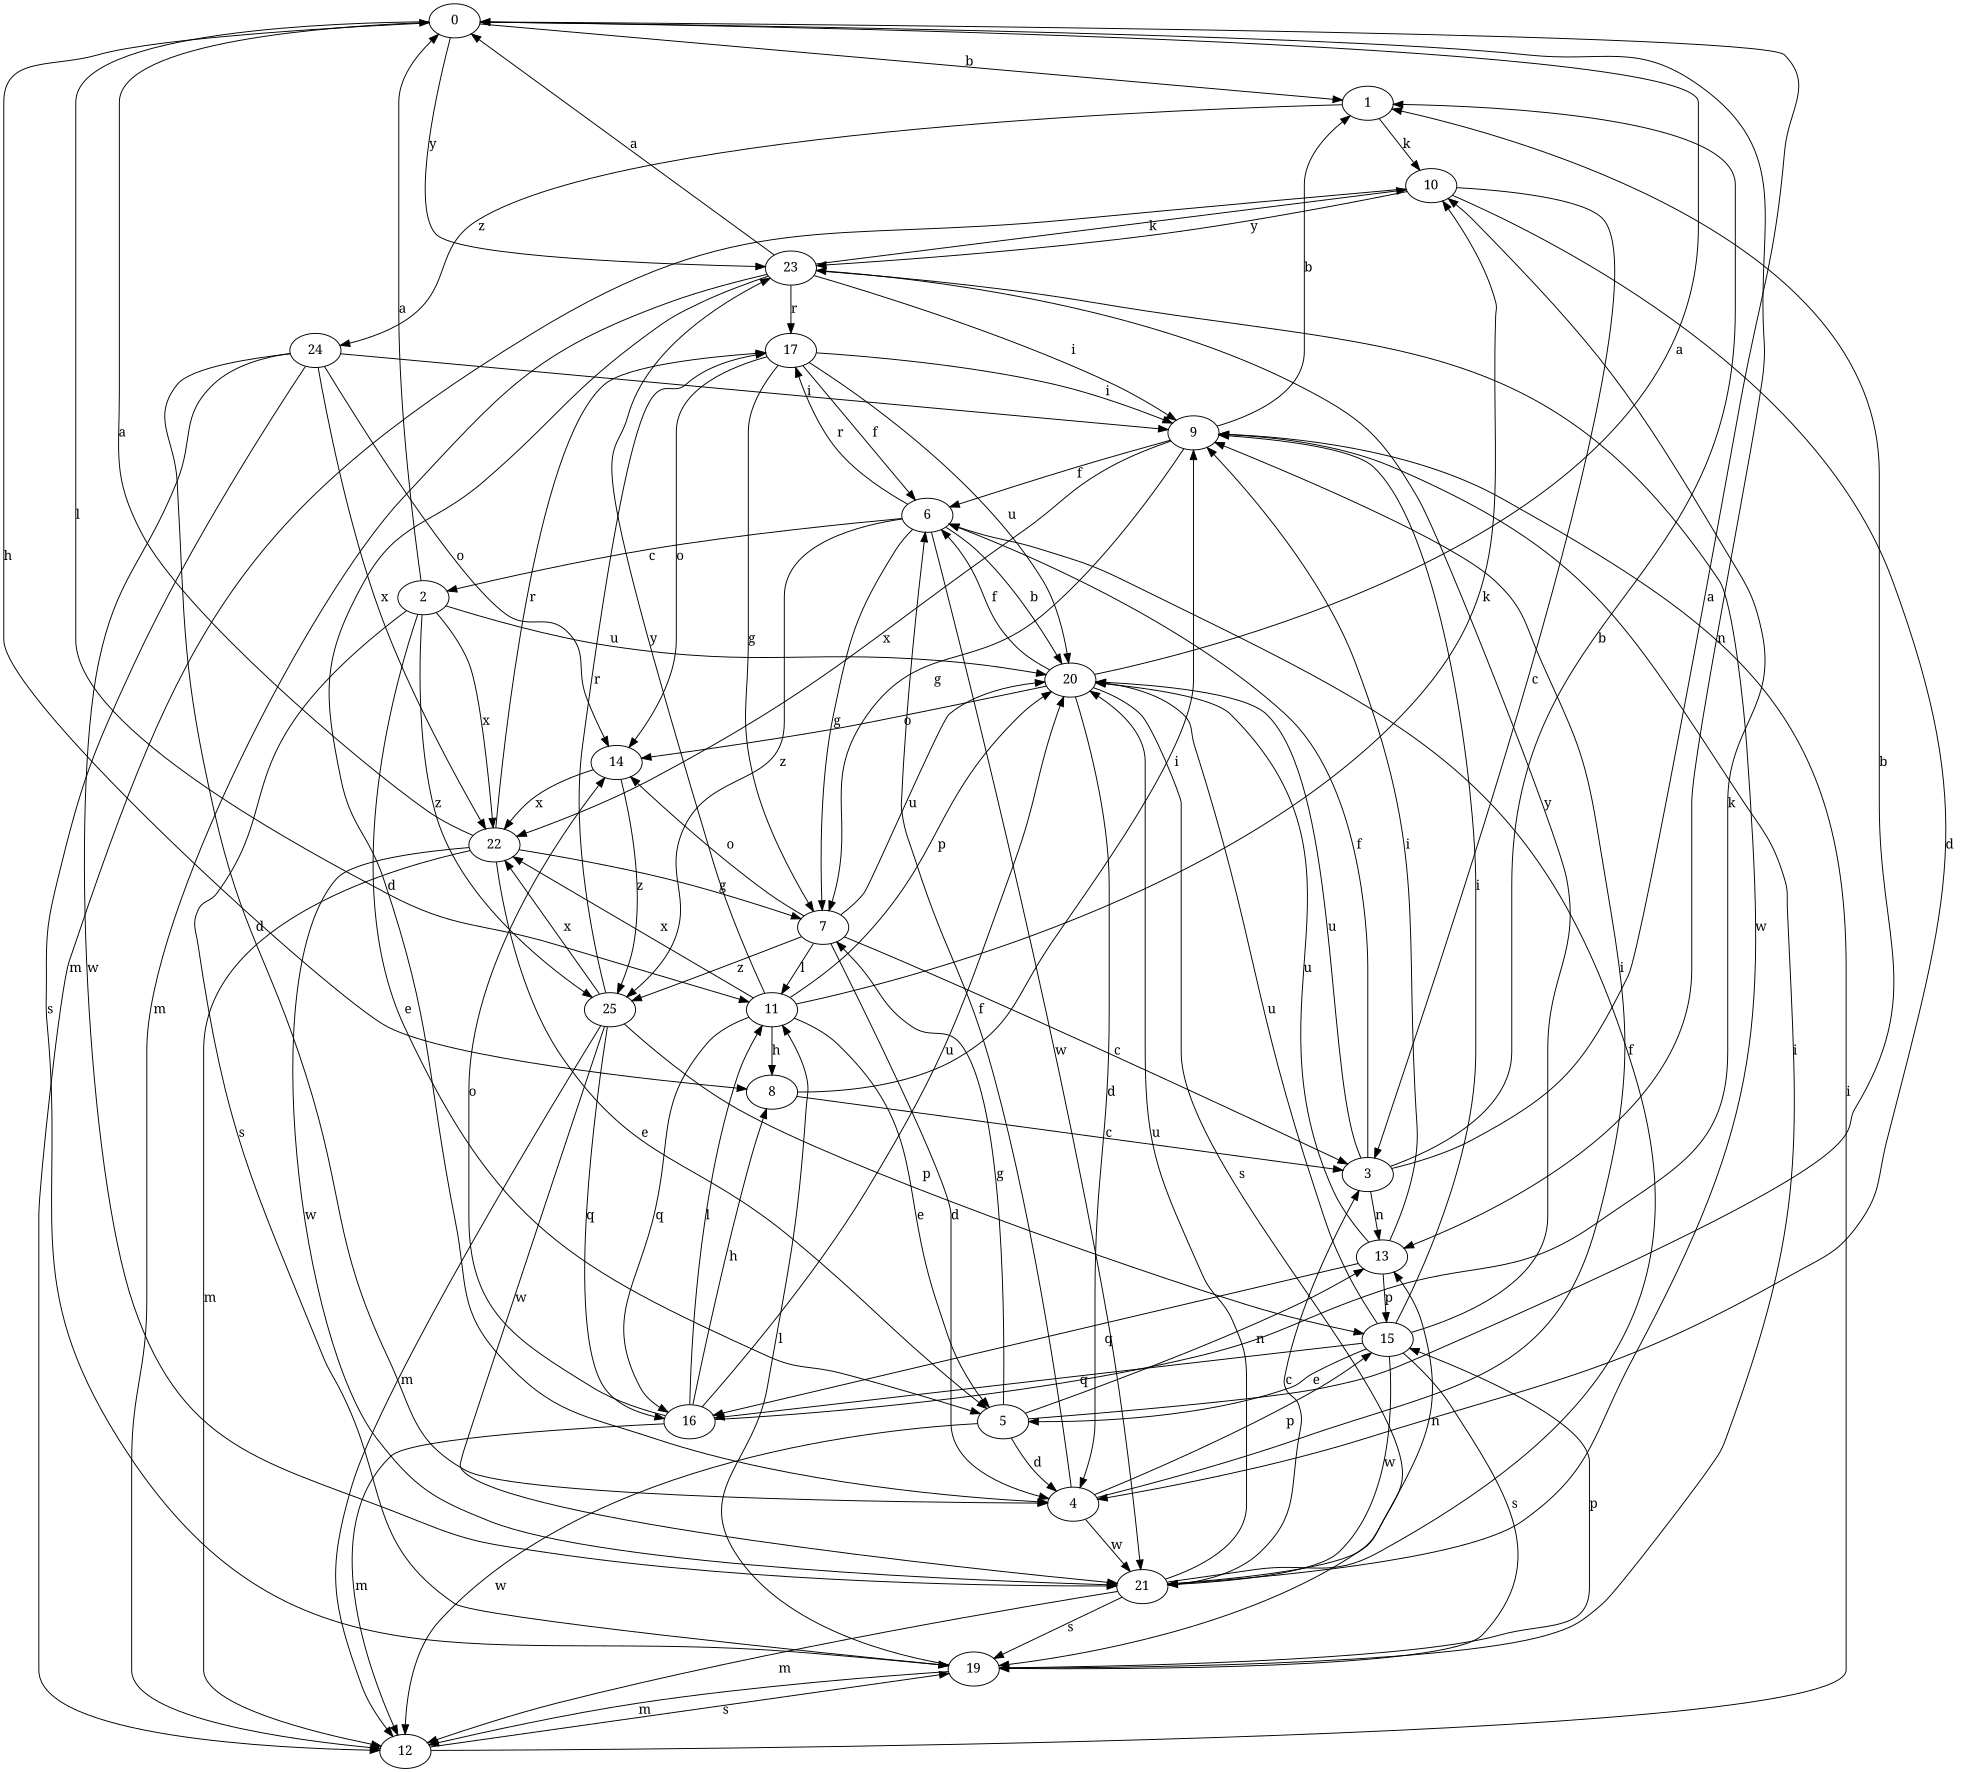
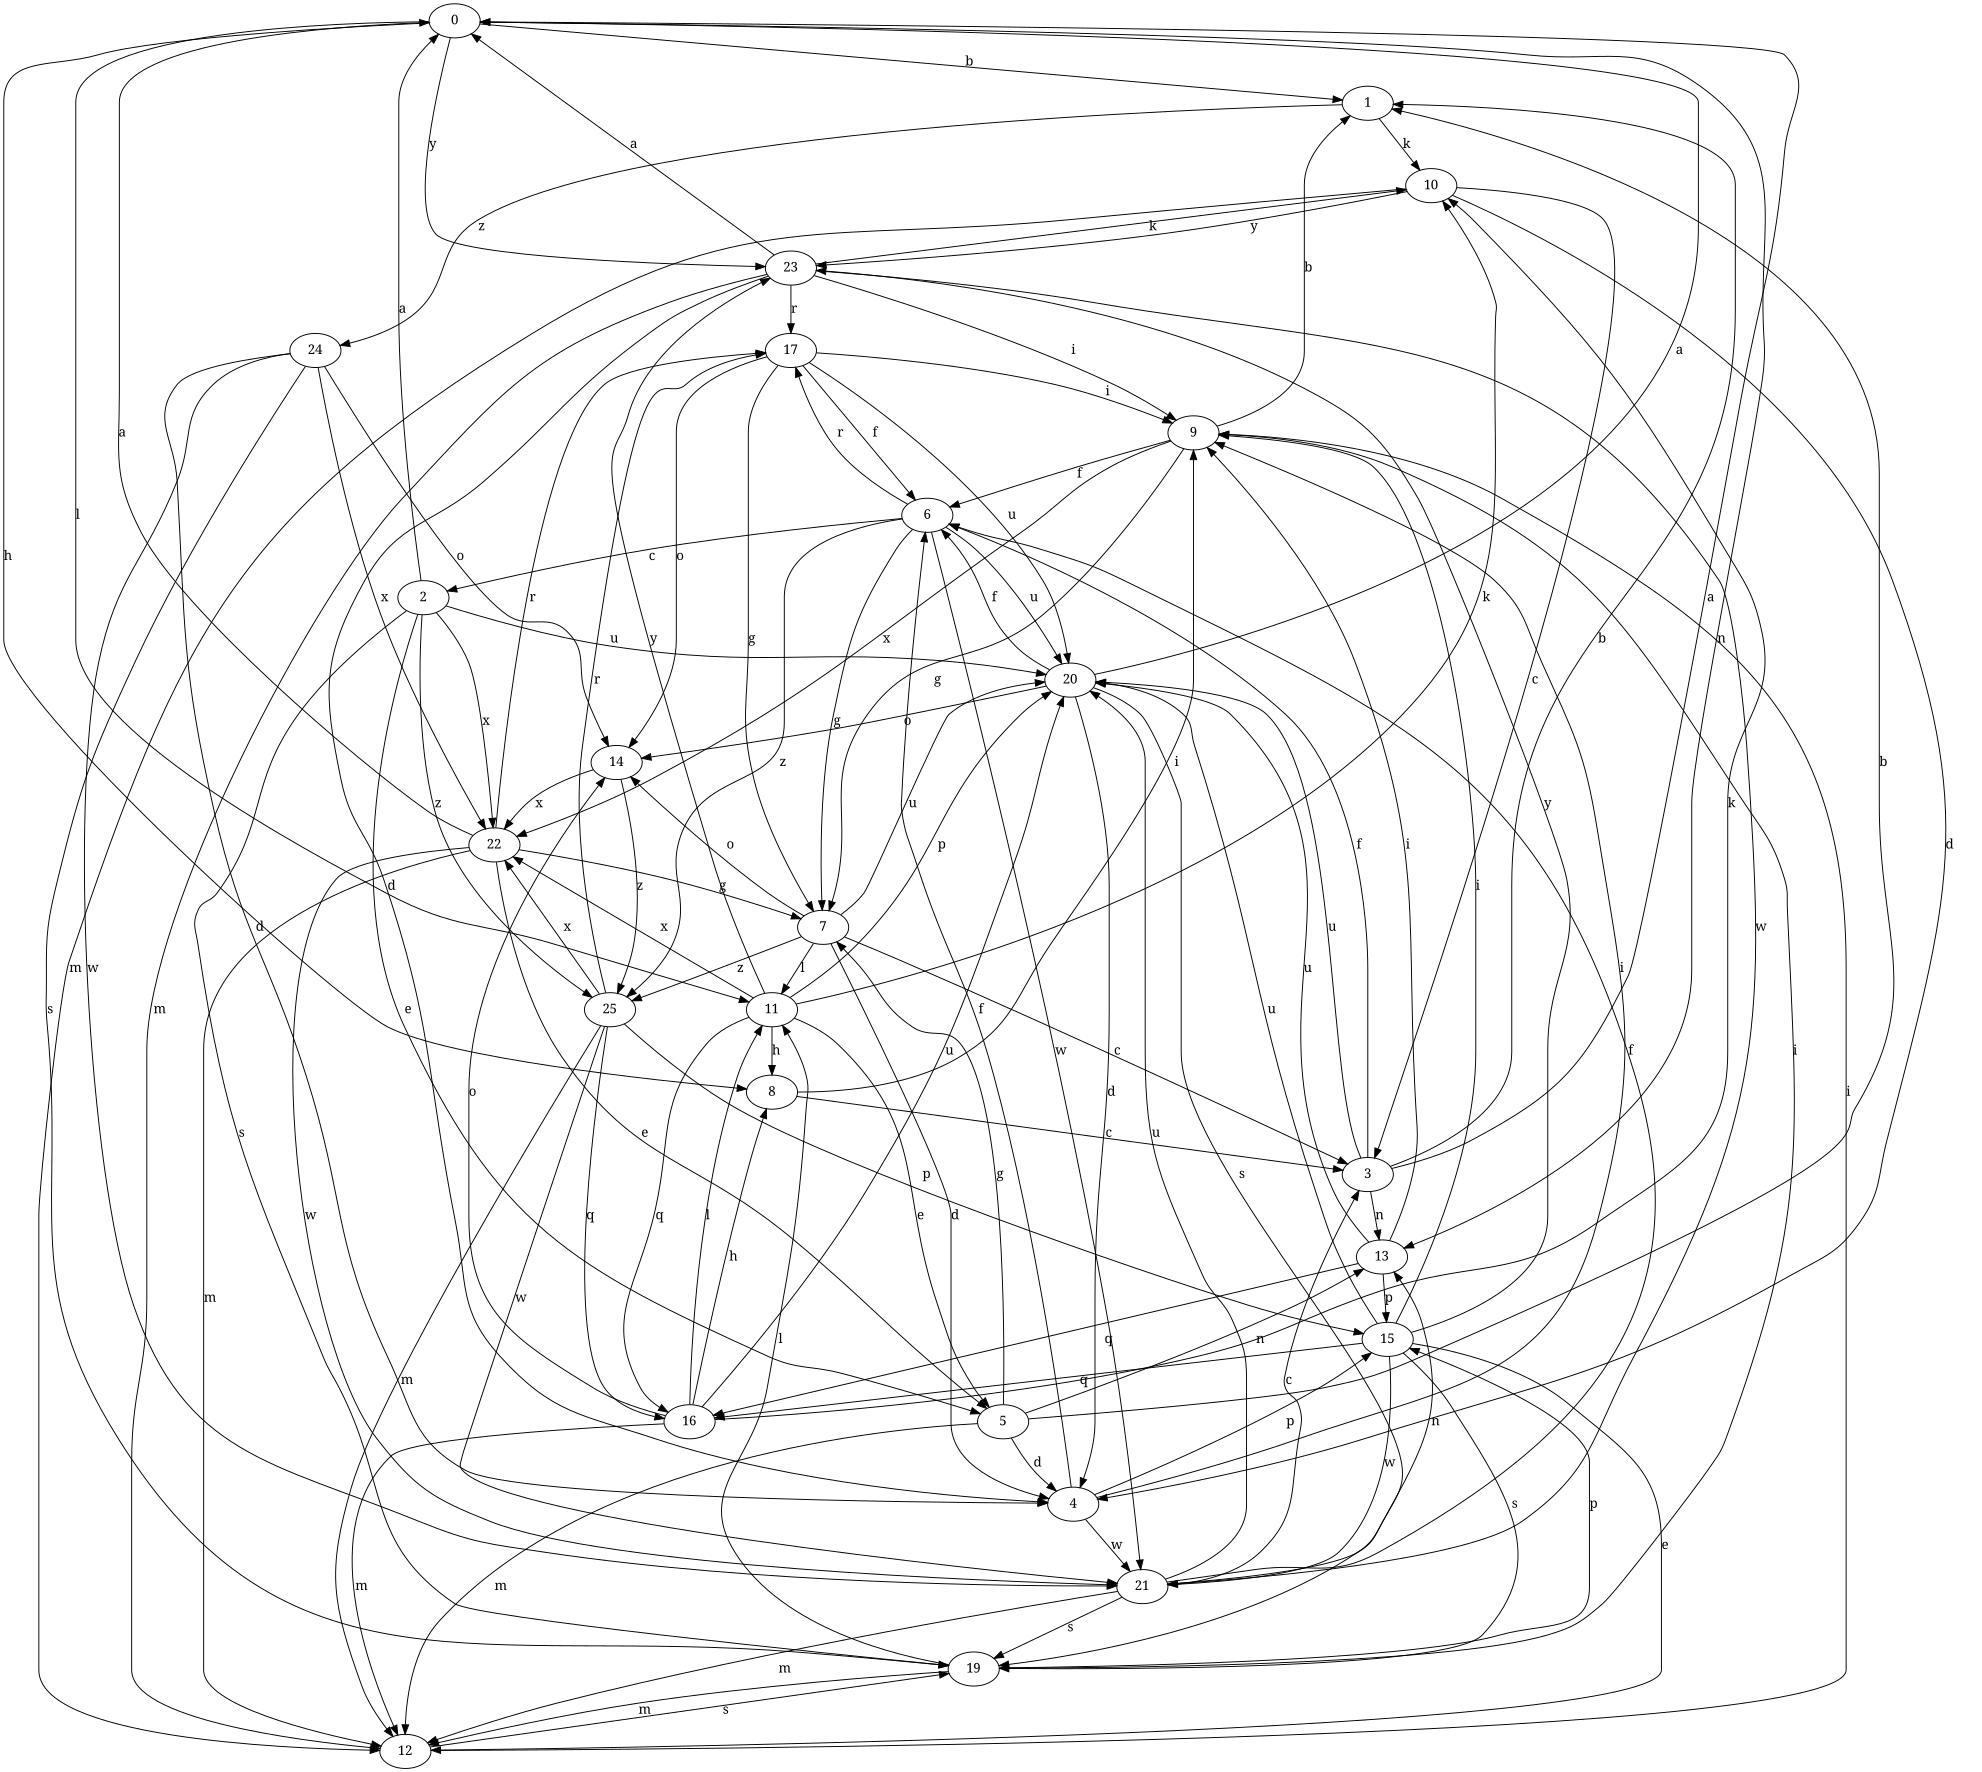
edge "24" -> "9": removed, label "i"
edge "6" -> "20": label "b" -> "u"
edge "15" -> "5": now "15" -> "12"
edge "5" -> "12": label "w" -> "m"
